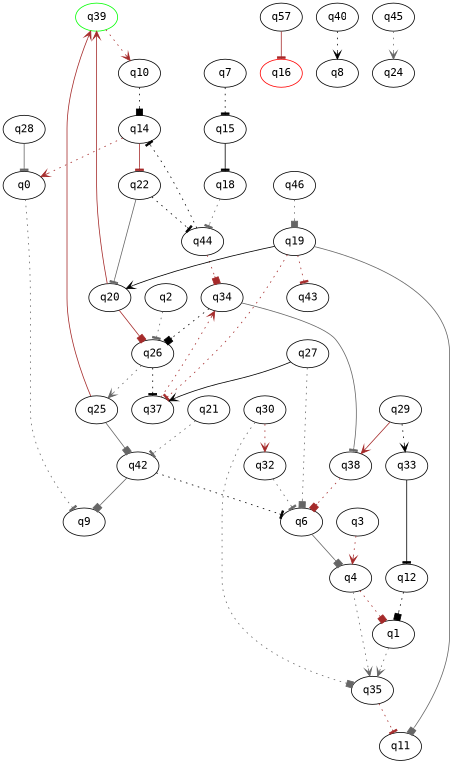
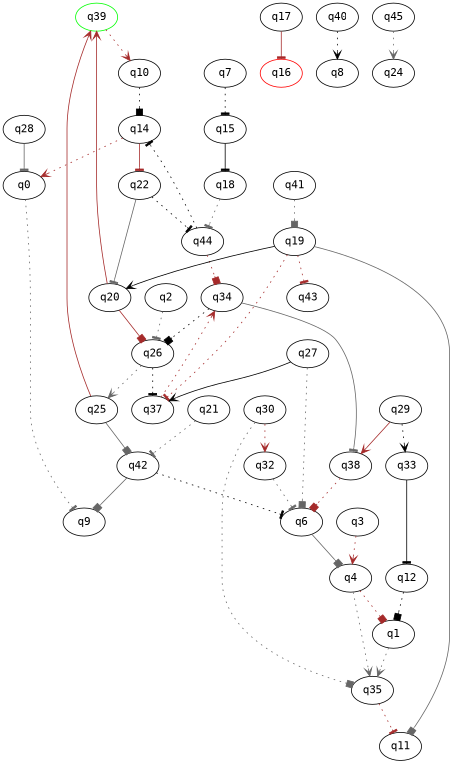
node "q57": label "q57" -> "q17"
node "q46": label "q46" -> "q41"
